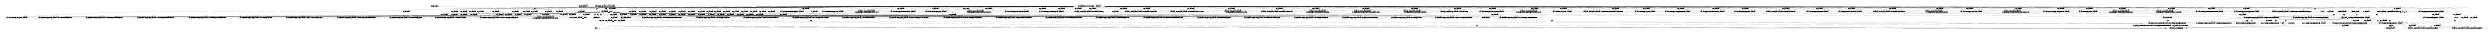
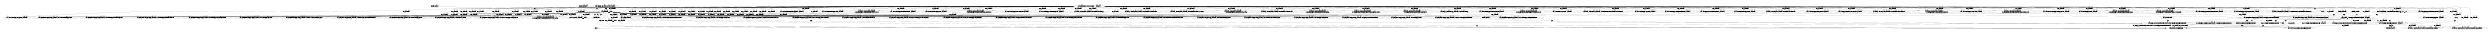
edge "(MethodParameterIn,OMX_IN OMX_PTR        paramData)" -> "(Call,(OMX_VIDEO_PARAM_PROFILELEVELTYPE*)paramData)": label "DDG: portDefn" -> "DDG: paramData"
edge "(Call,(OMX_DATA_PARAM_PORTDEFINITIONTYPE*)paramData)" -> "(Call,(QOMX_INDEXEXTRADATATYPE *)paramData)": now "(MethodParameterIn,OMX_IN OMX_PTR        paramData)" -> "(Call,(QOMX_INDEXEXTRADATATYPE *)paramData)"
node "(Call,sizeof(struct OMX_PARAM_PORTDEFINITIONTYPE))": added
